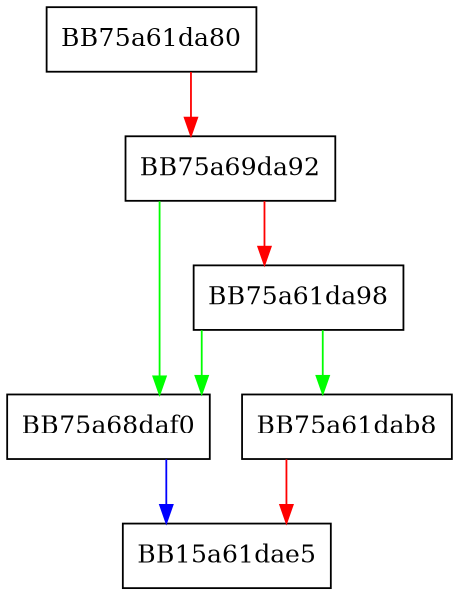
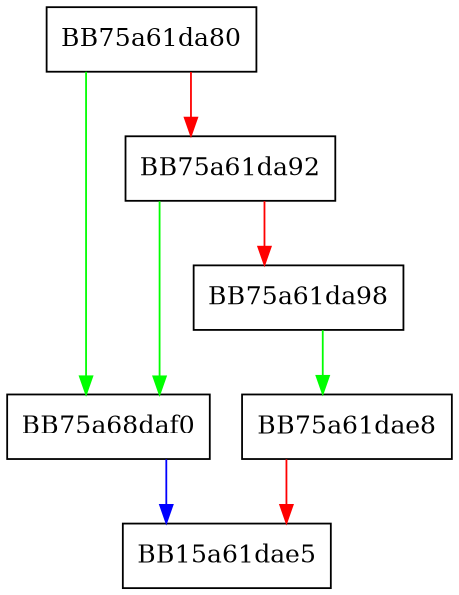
node "BB75a69da92": label "BB75a69da92" -> "BB75a61da92"
edge "BB75a61da98" -> "BB75a68daf0": now "BB75a61da80" -> "BB75a68daf0"
node "BB75a61dab8": label "BB75a61dab8" -> "BB75a61dae8"
